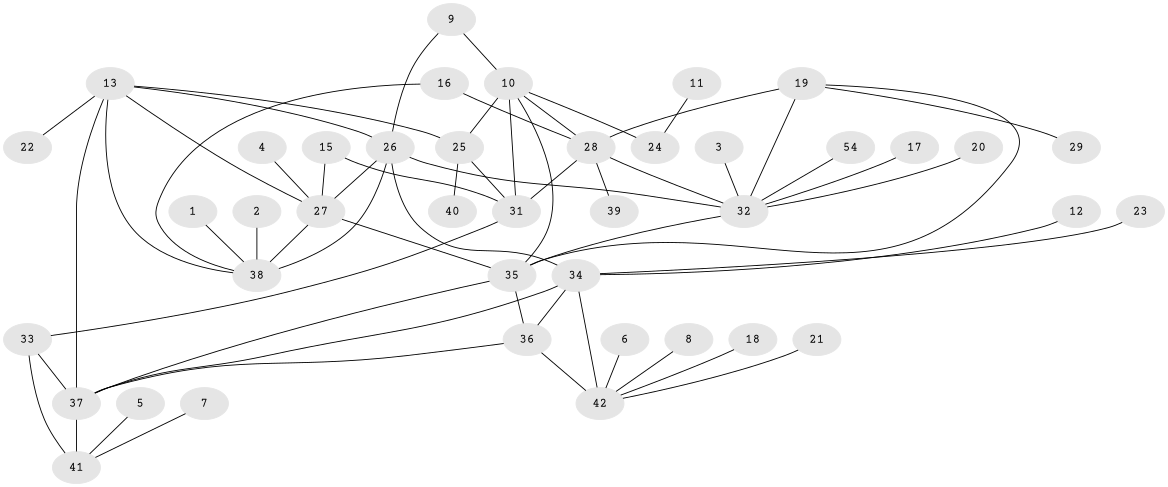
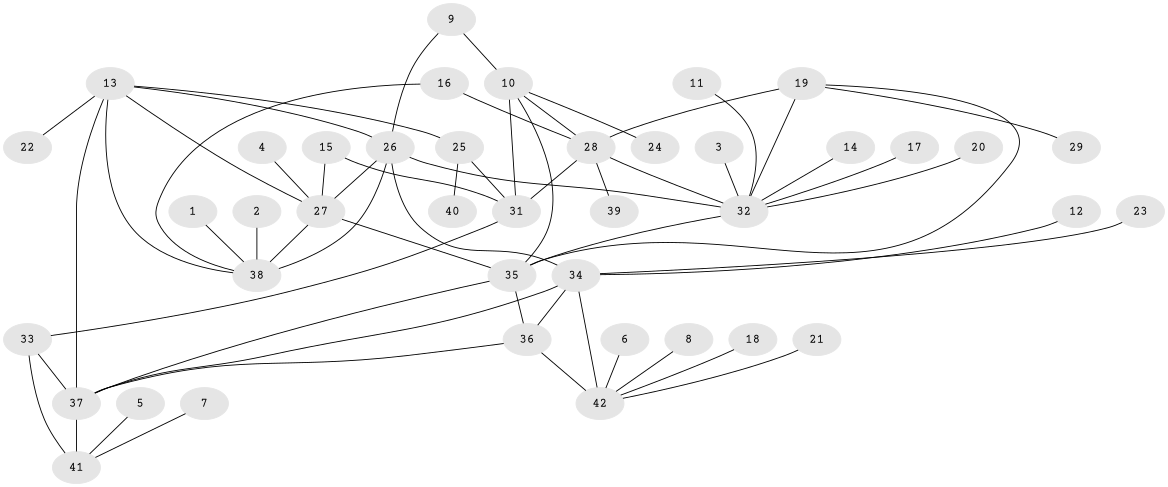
edge "10" -- "25": removed
edge "11" -- "24": now "11" -- "32"
node "54": label "54" -> "14"
